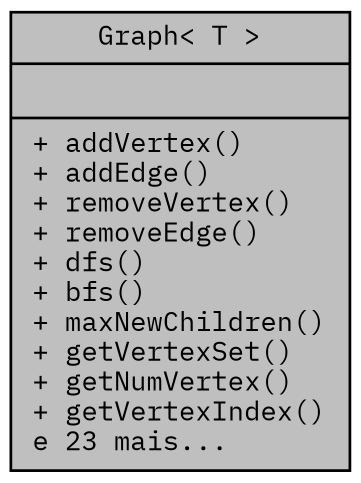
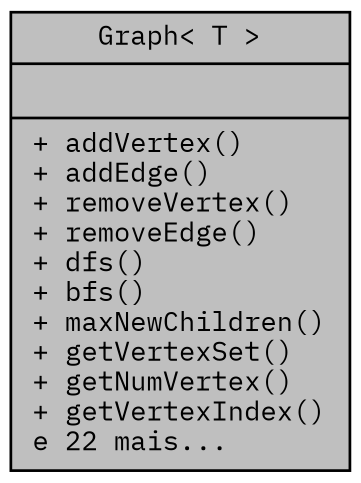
node "Graph< T >": text "e 23 mais..." -> "e 22 mais..."
